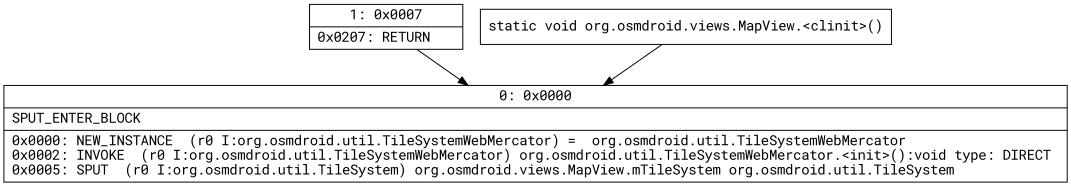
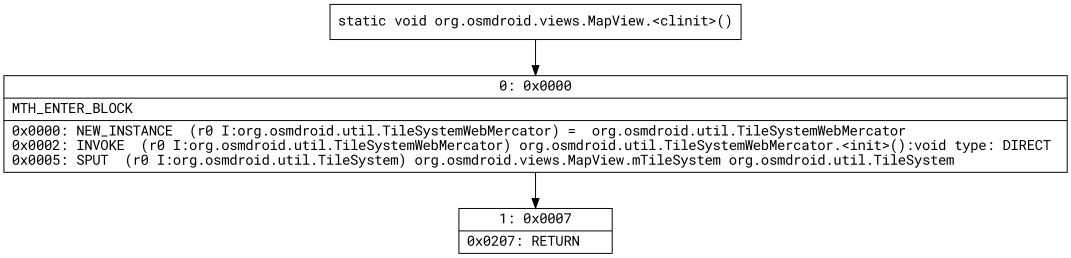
edge "1: 0x0007" -> "0: 0x0000": reversed
node "0: 0x0000": text "SPUT_ENTER_BLOCK" -> "MTH_ENTER_BLOCK"
